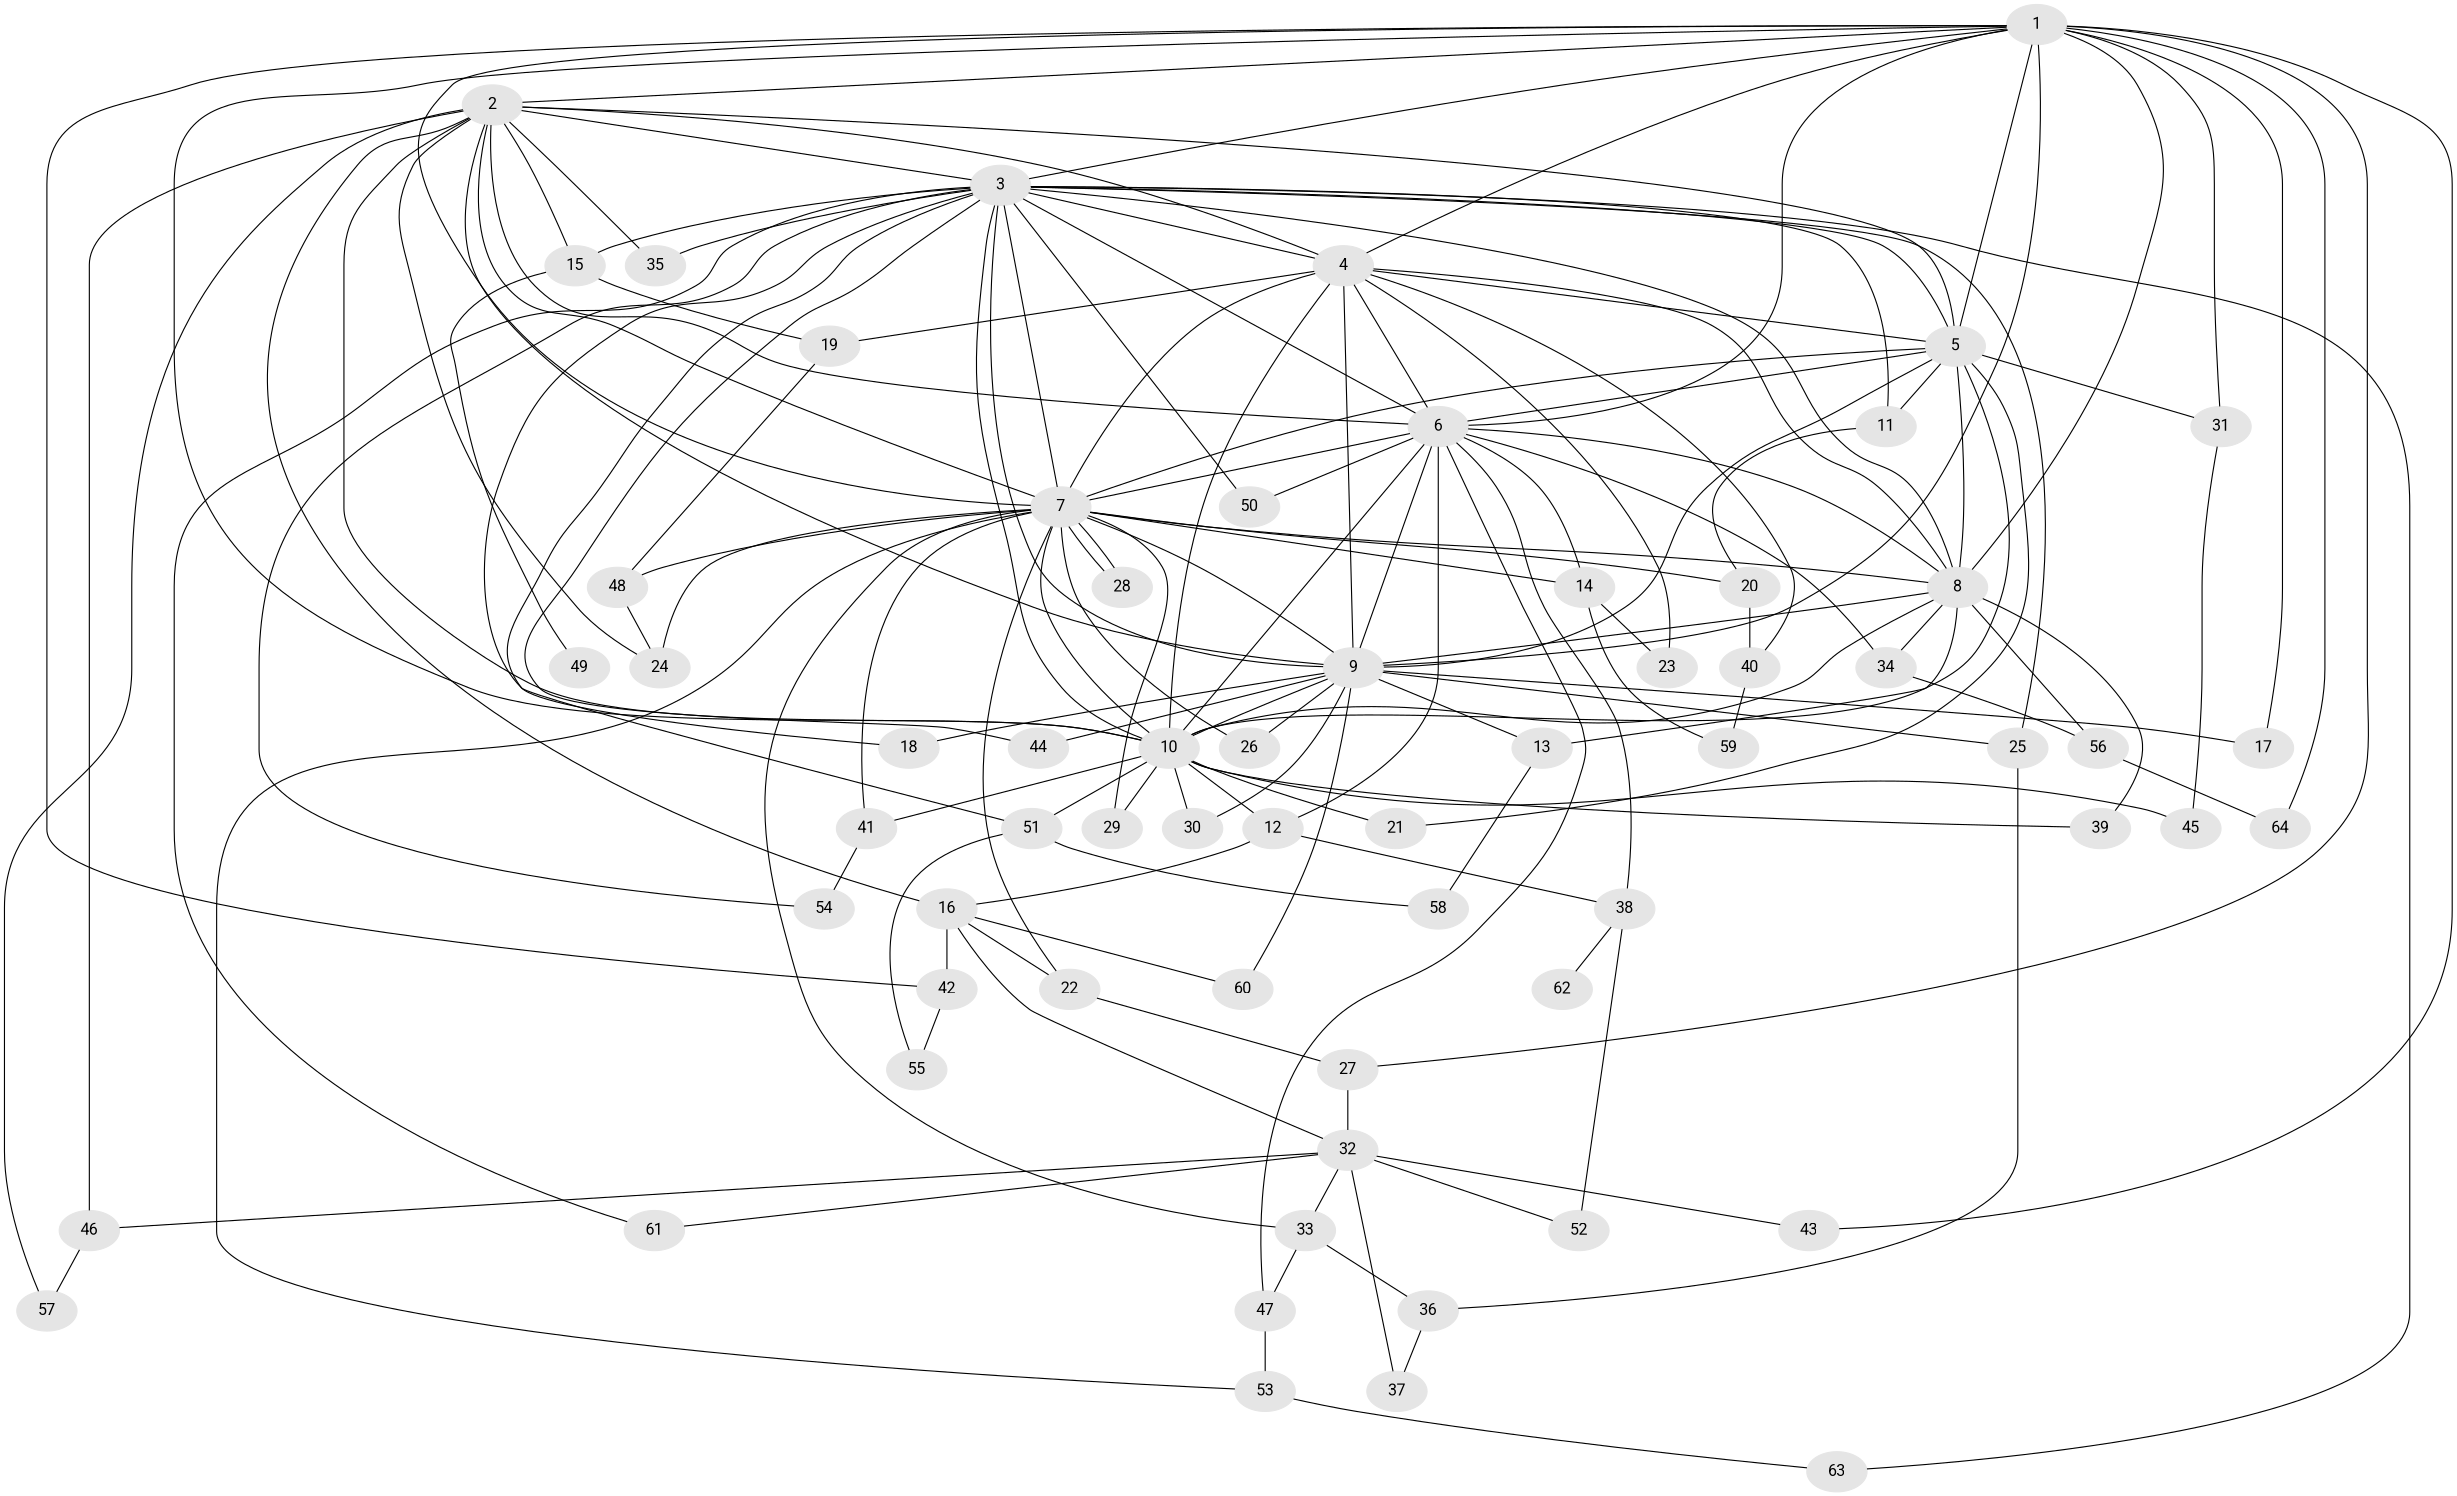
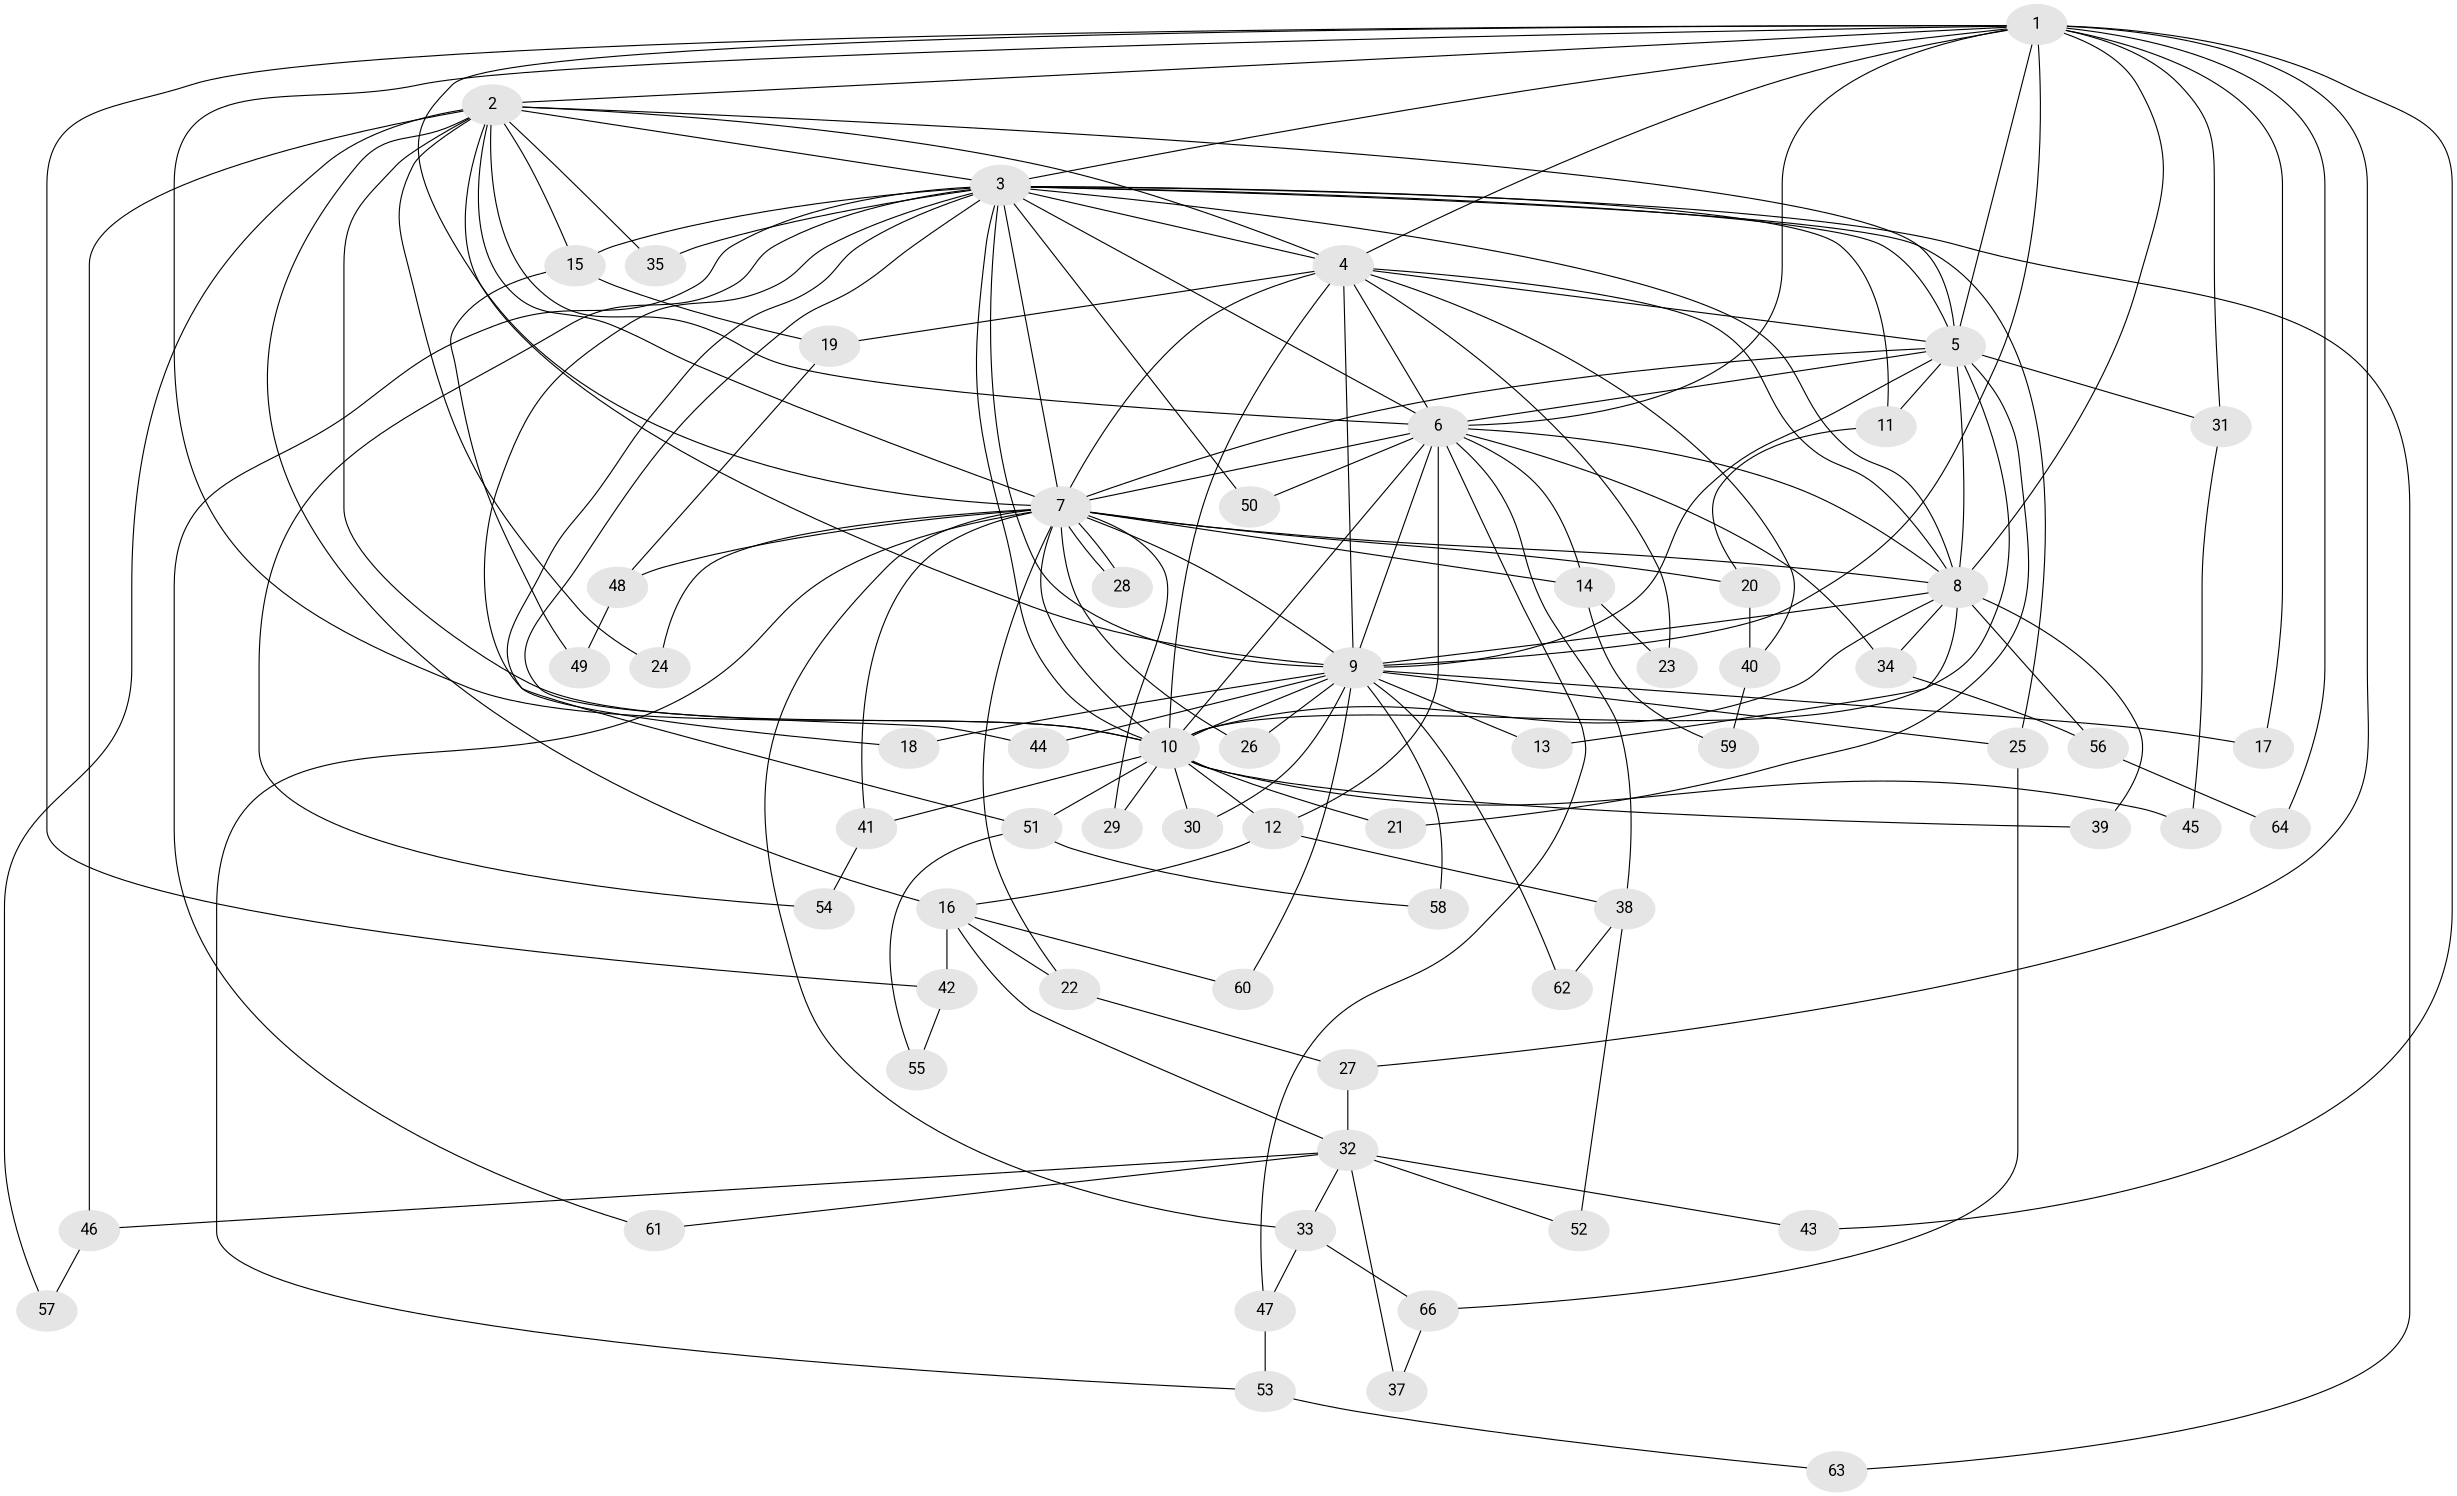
edge "48" -- "24": now "48" -- "49"
edge "13" -- "58": now "9" -- "58"
edge "9" -- "62": added
node "36": label "36" -> "66"
